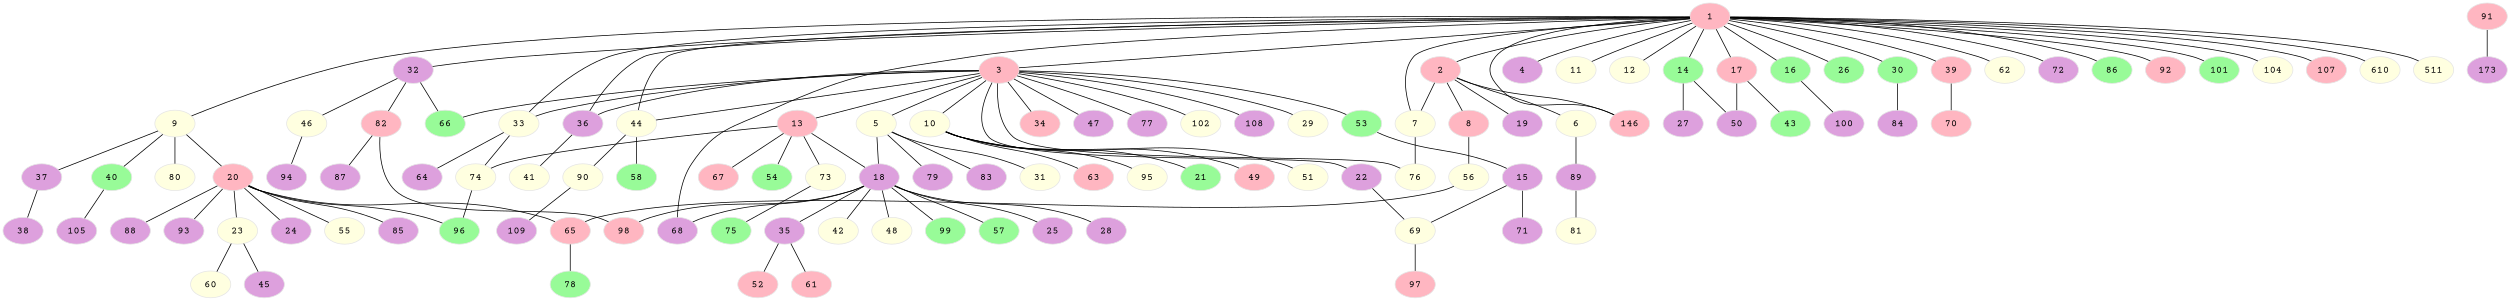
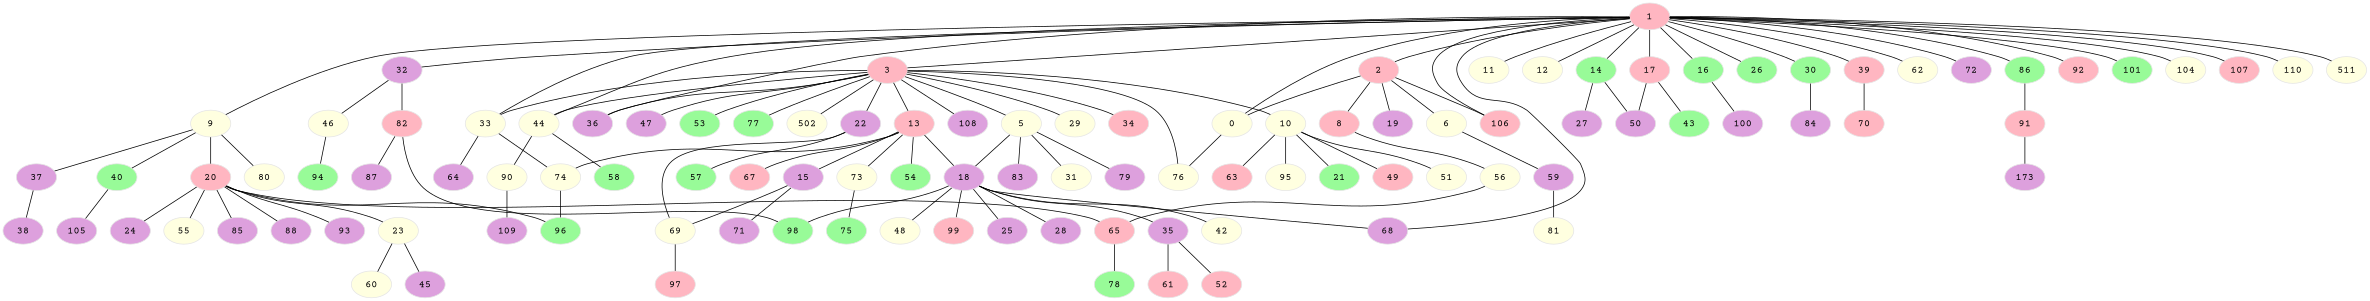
node "4": removed
node "610": label "610" -> "110"
edge "86" -- "91": added
node "66": removed
node "77": fillcolor plum -> palegreen
node "102": label "102" -> "502"
node "7": label "7" -> "0"
node "146": label "146" -> "106"
edge "53" -- "15": now "13" -- "15"
node "94": fillcolor plum -> palegreen
node "41": removed
node "89": label "89" -> "59"
edge "18" -- "57": now "22" -- "57"
node "98": fillcolor lightpink -> palegreen
node "99": fillcolor palegreen -> lightpink
